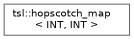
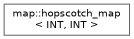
node "tsl::hopscotch_map < INT, INT >": label "tsl::hopscotch_map < INT, INT >" -> "map::hopscotch_map < INT, INT >"
